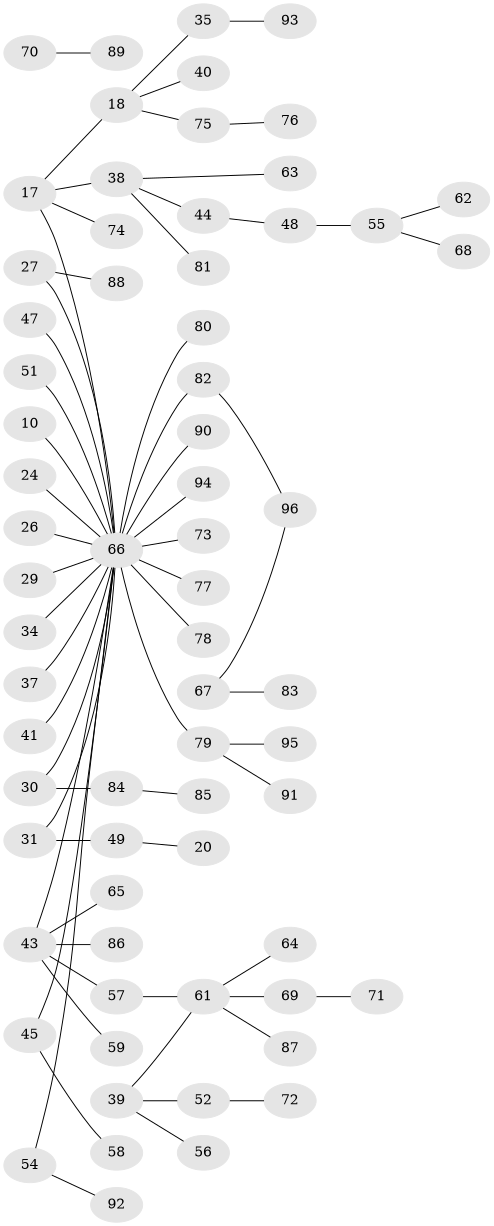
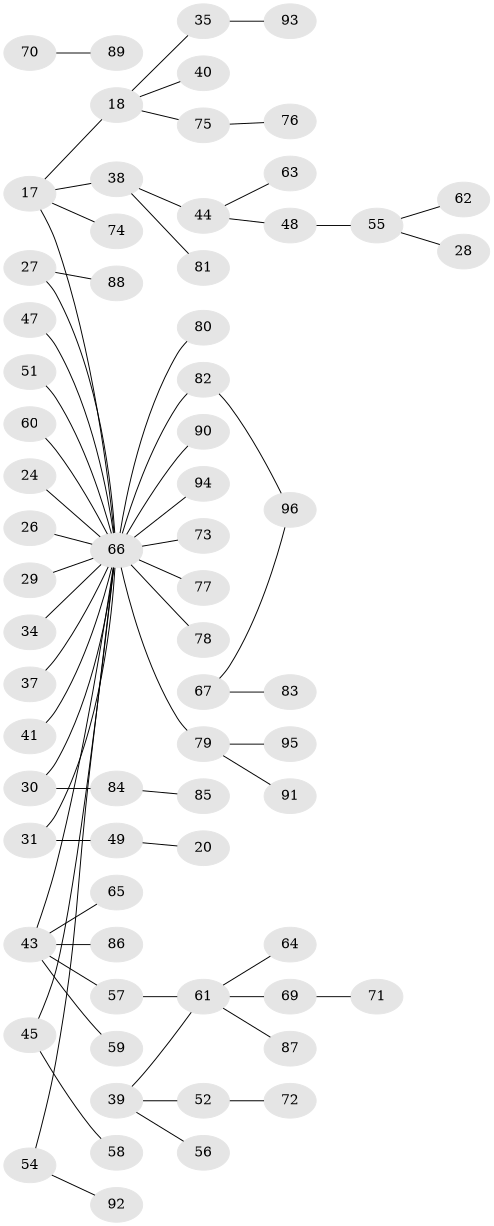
edge "63" -- "38": now "63" -- "44"
node "68": label "68" -> "28"
node "10": label "10" -> "60"
